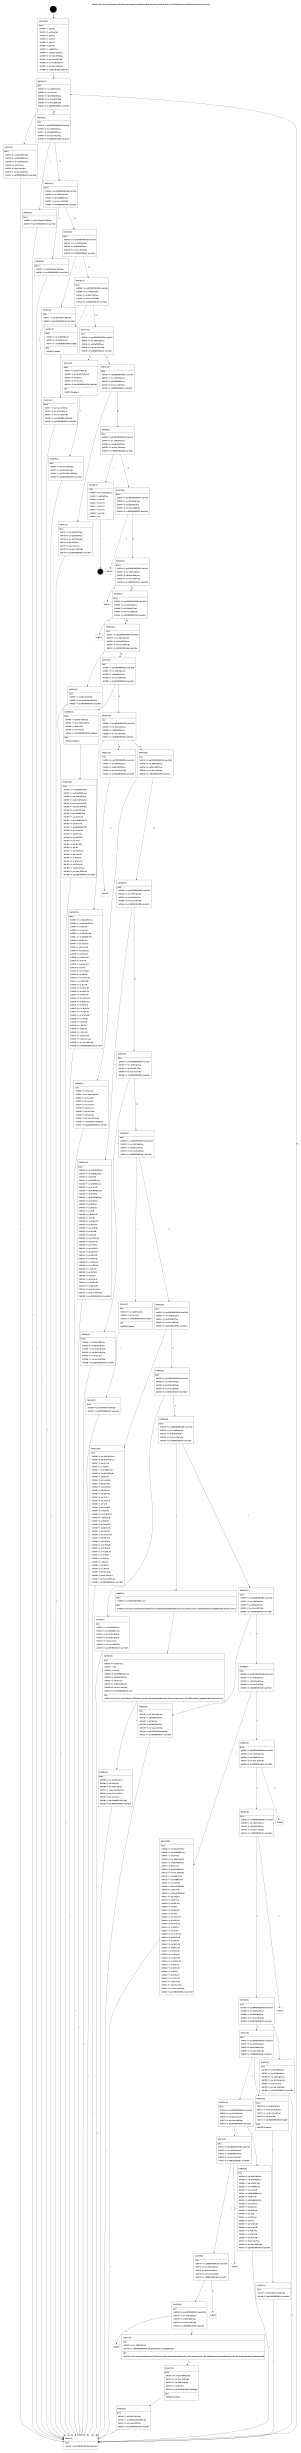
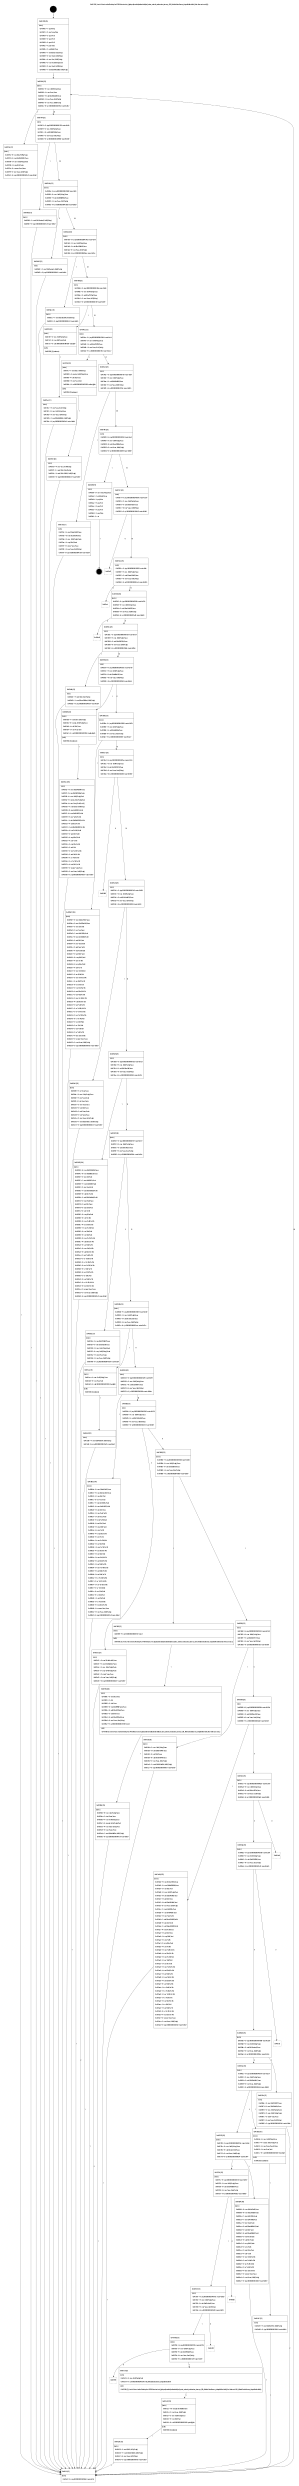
edge "0x40158e [25]" -> "0x4015c0 [25]": now "0x4015a7 [25]" -> "0x4015c0 [25]"
